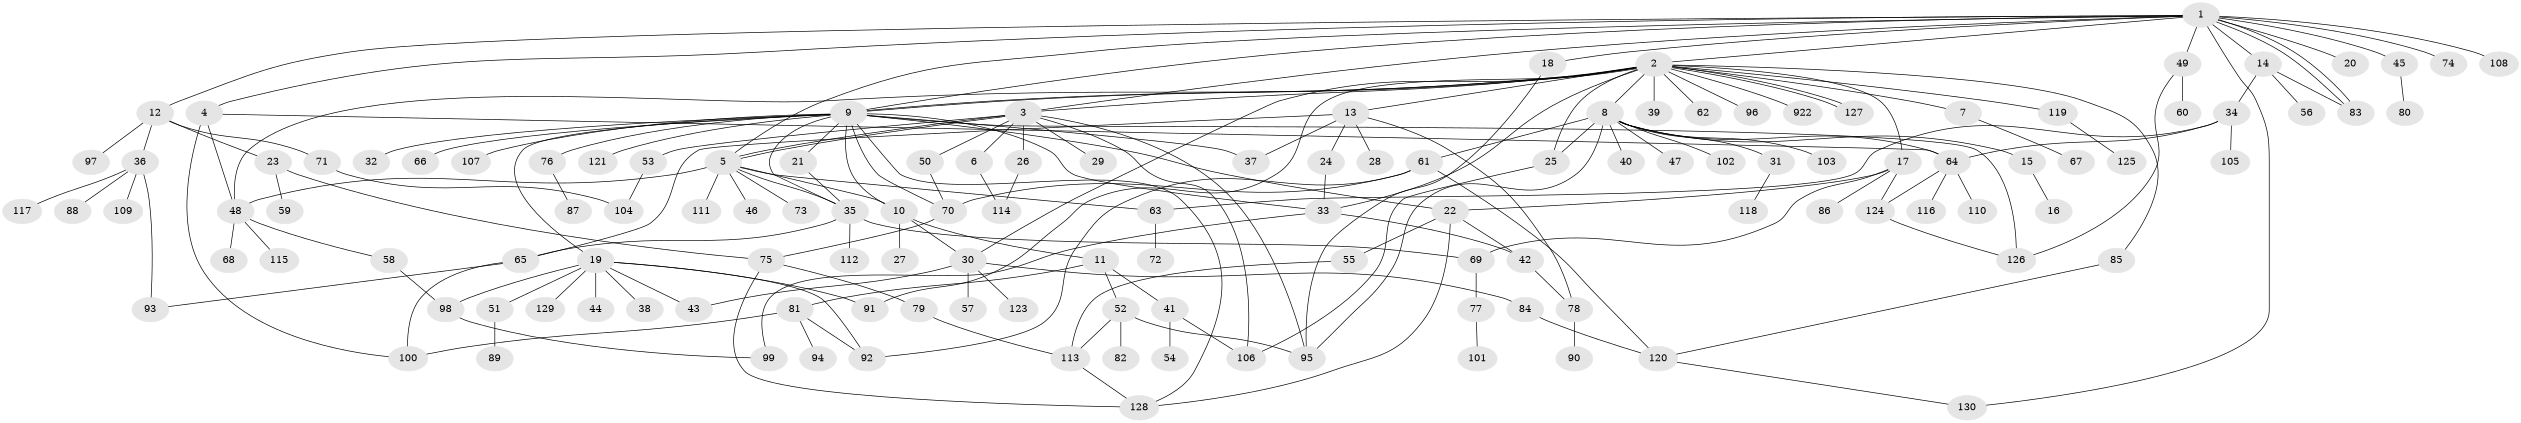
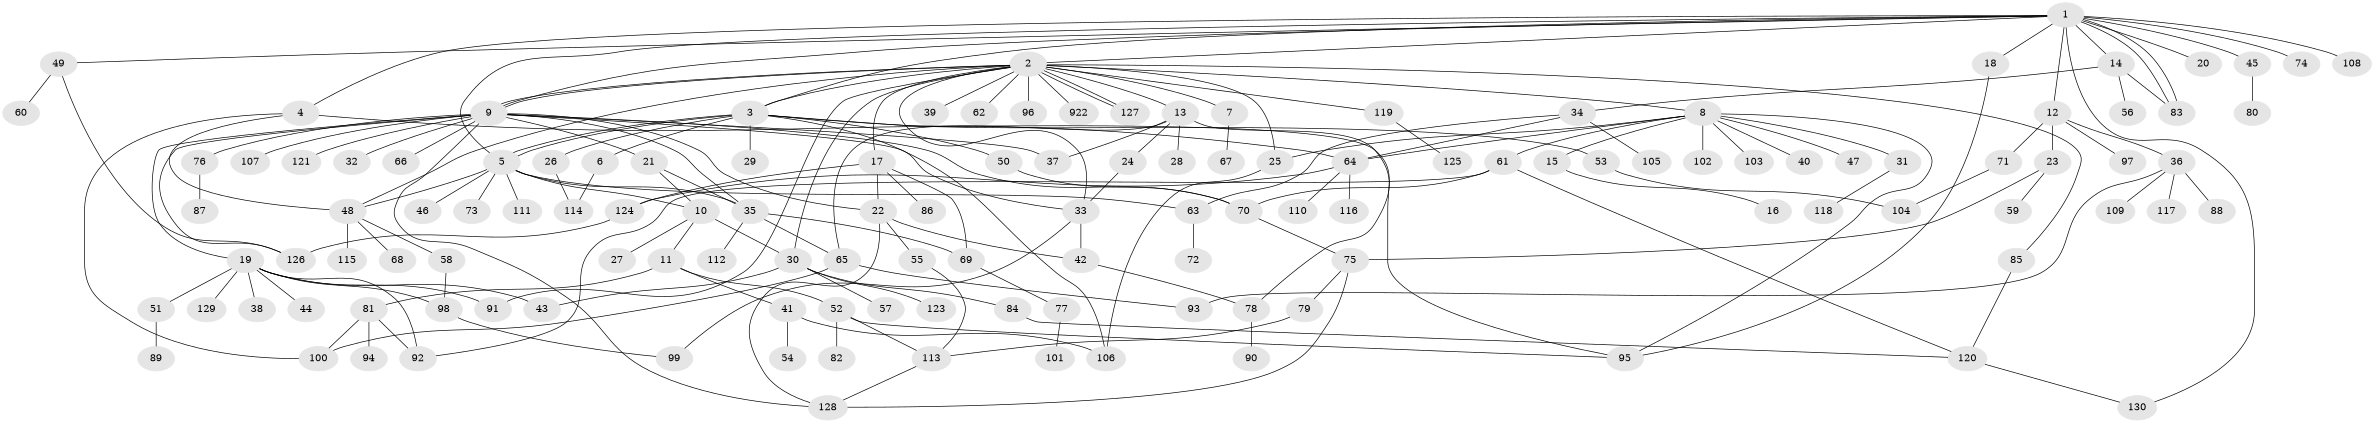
edge "9" -- "10": now "21" -- "10"
